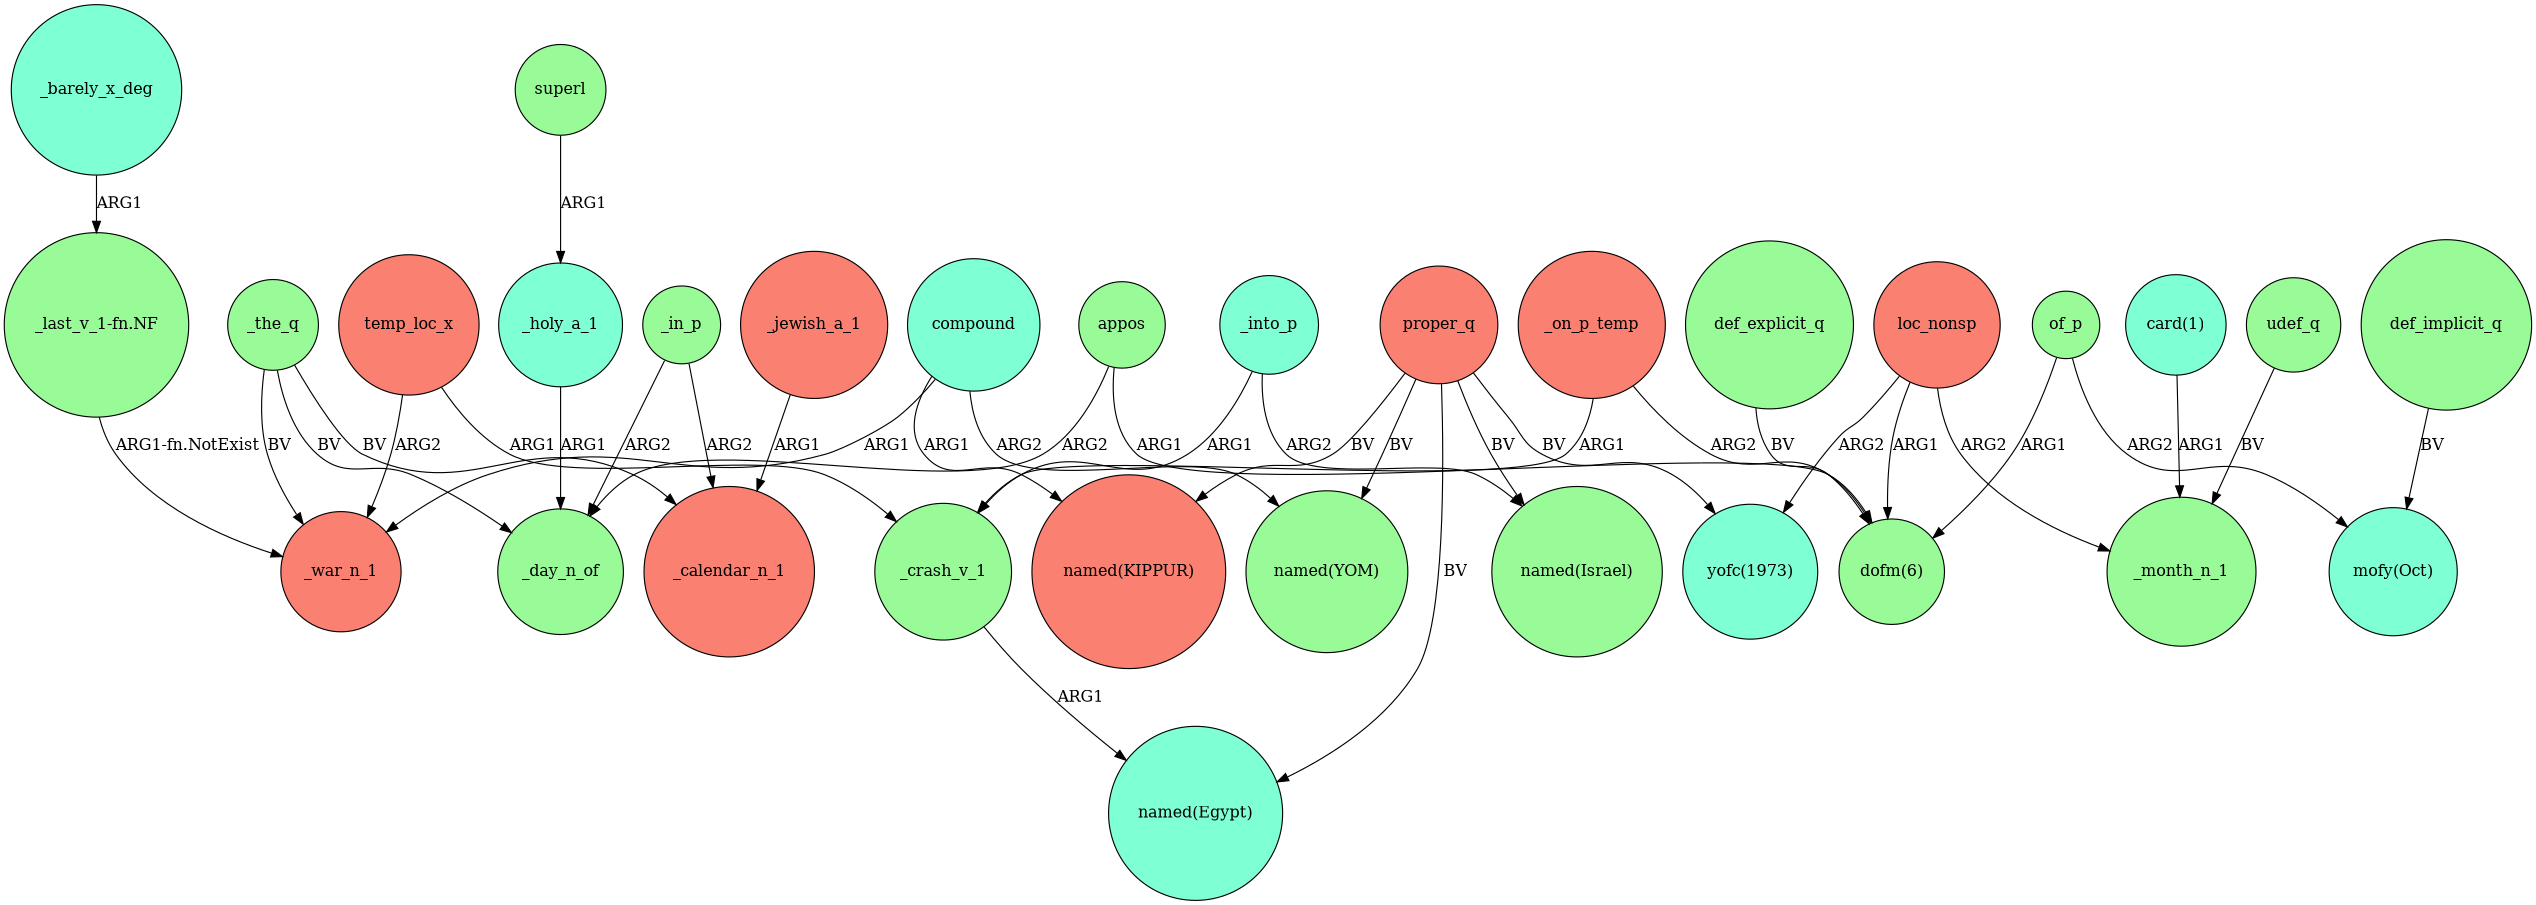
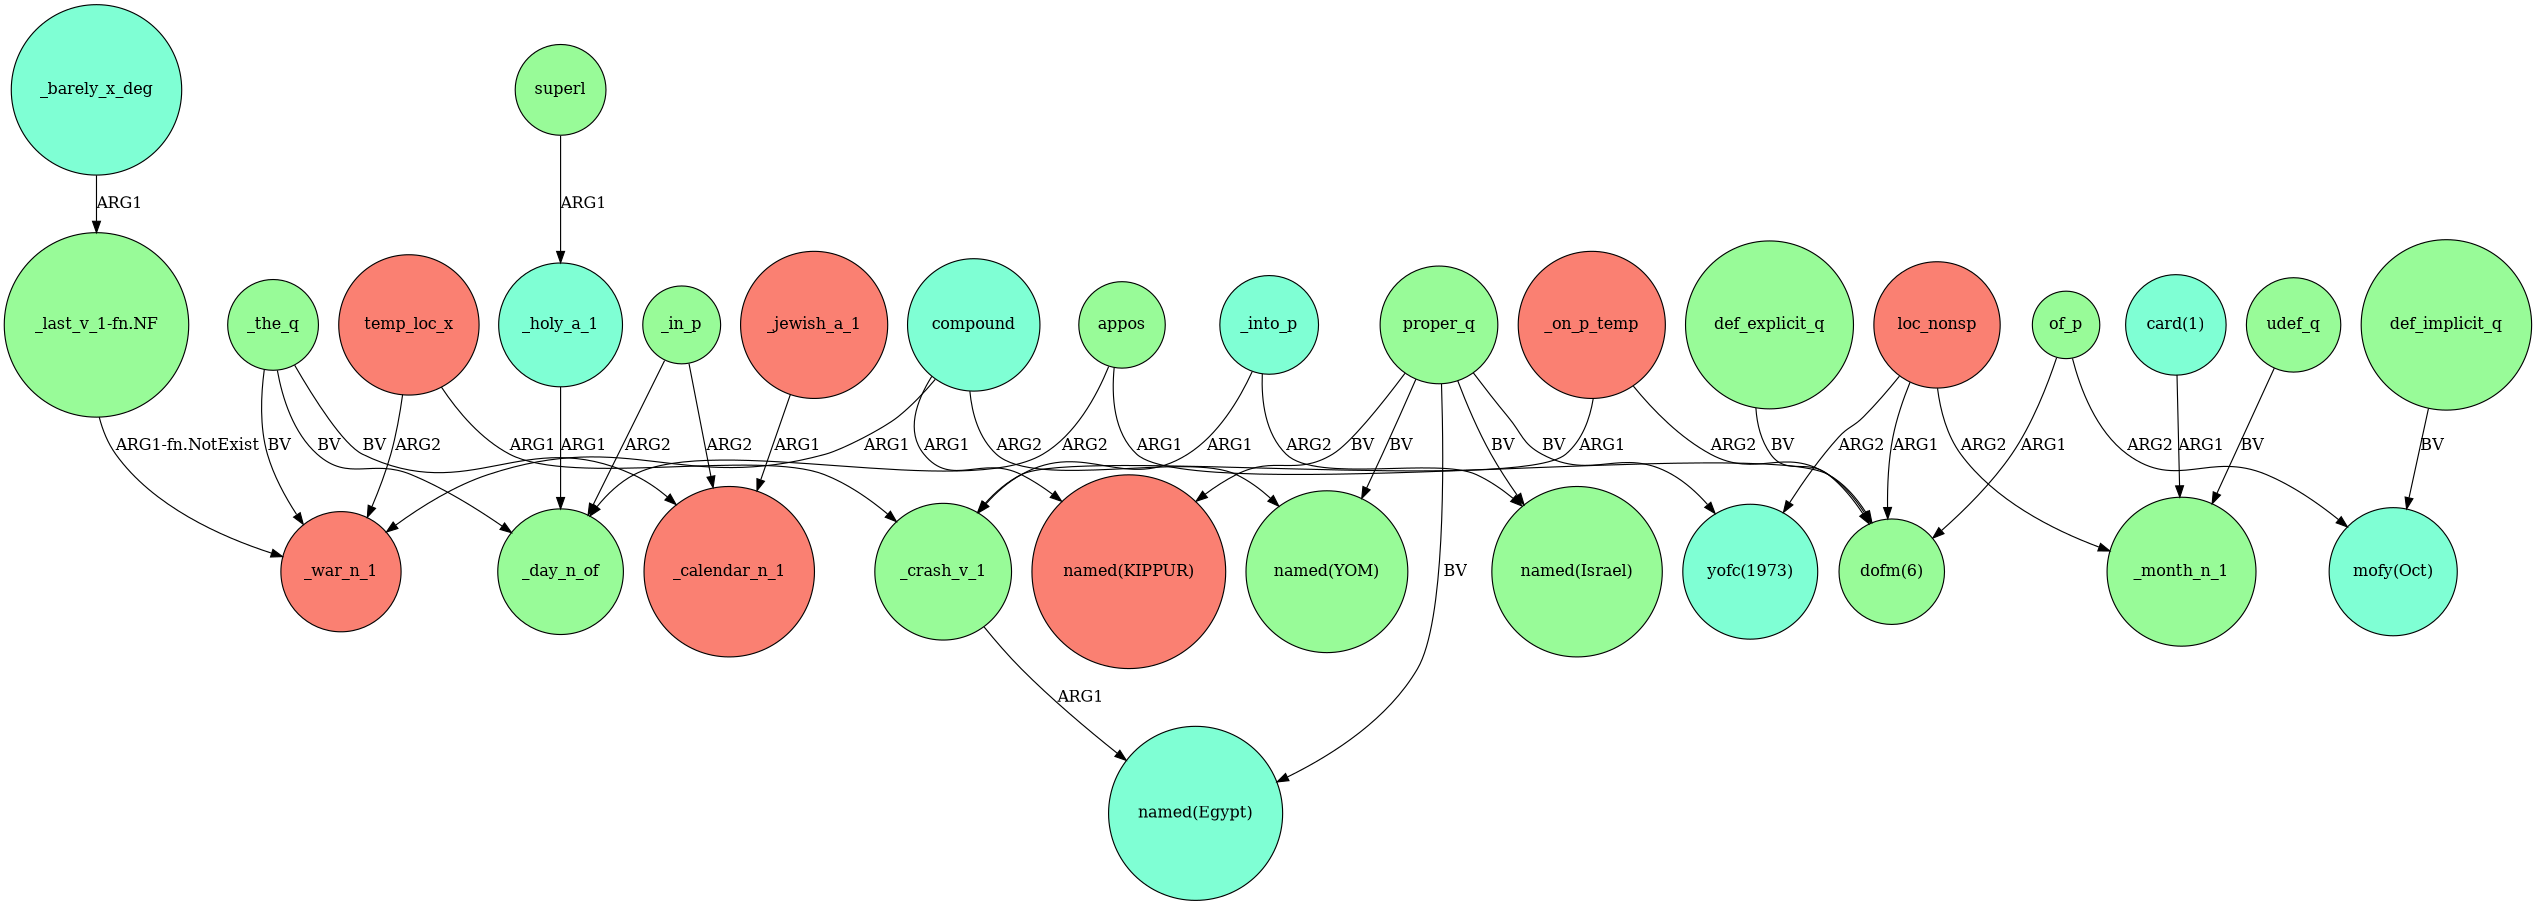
node "proper_q": fillcolor salmon -> palegreen
